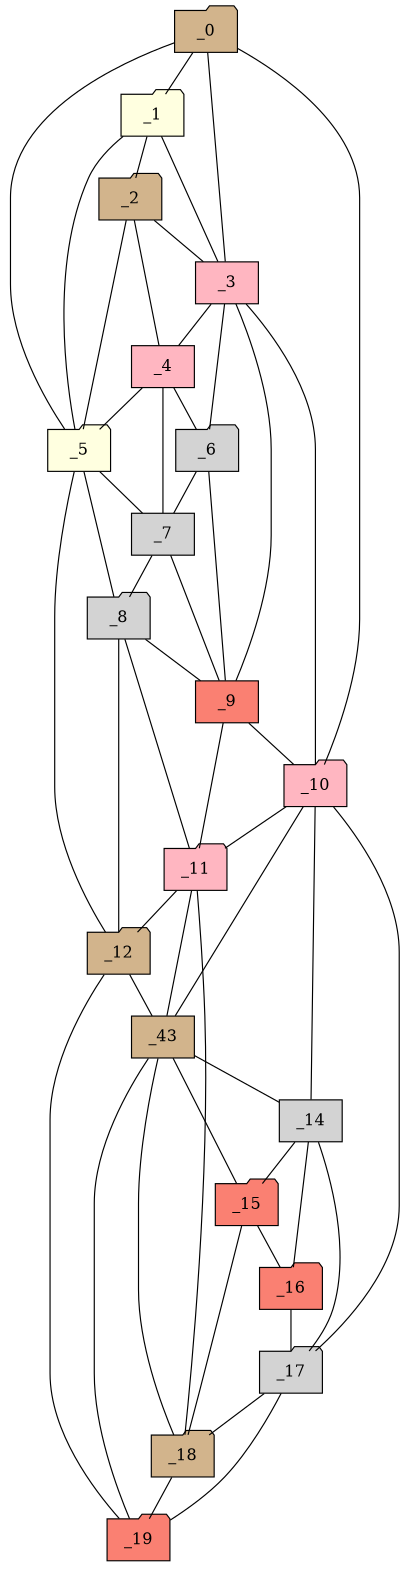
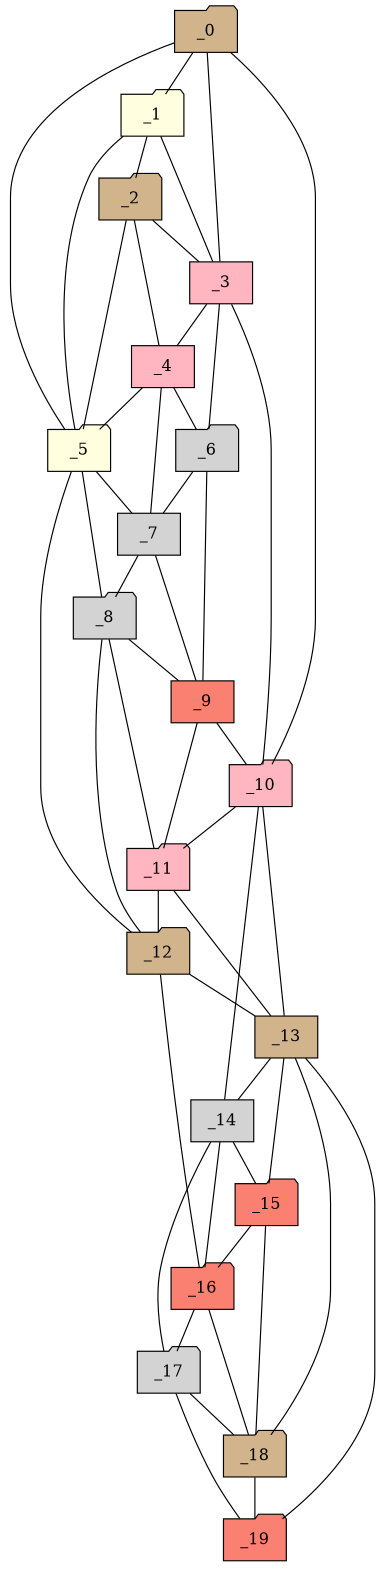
edge "_3" -- "_9": removed
node "_43": label "_43" -> "_13"
edge "_10" -- "_17": removed
edge "_11" -- "_18": now "_16" -- "_18"
edge "_12" -- "_19": now "_12" -- "_16"
